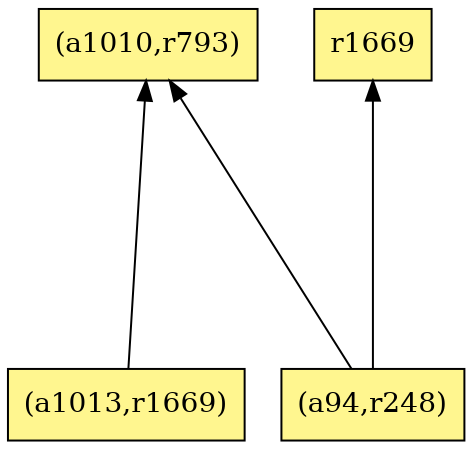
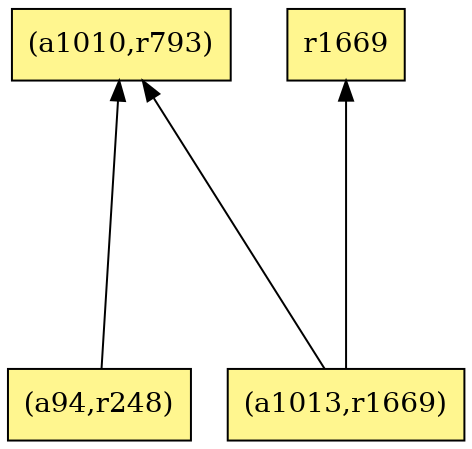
edge "(a94,r248)" -> "r1669": now "(a1013,r1669)" -> "r1669"
